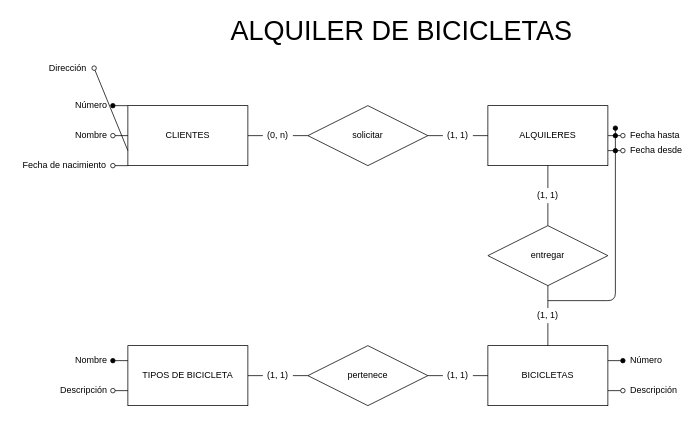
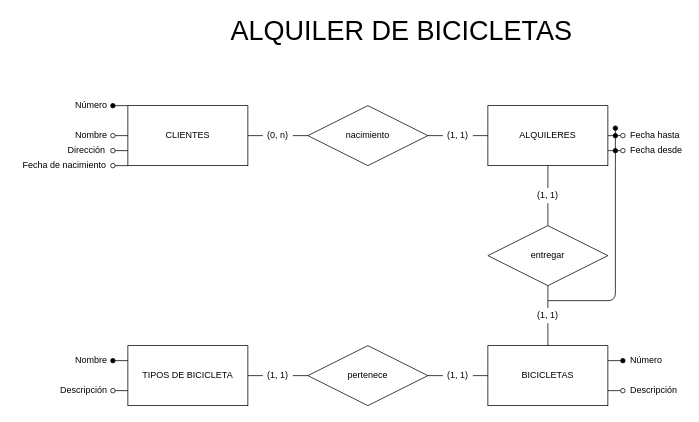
node "Dirección": moved (68, 68) -> (87, 150)
node "solicitar": label "solicitar" -> "nacimiento"
